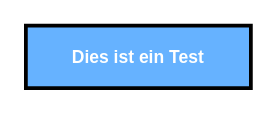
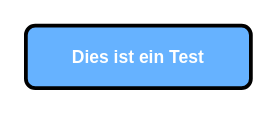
node "Dies ist ein Test": shape rectangle -> rounded rectangle
